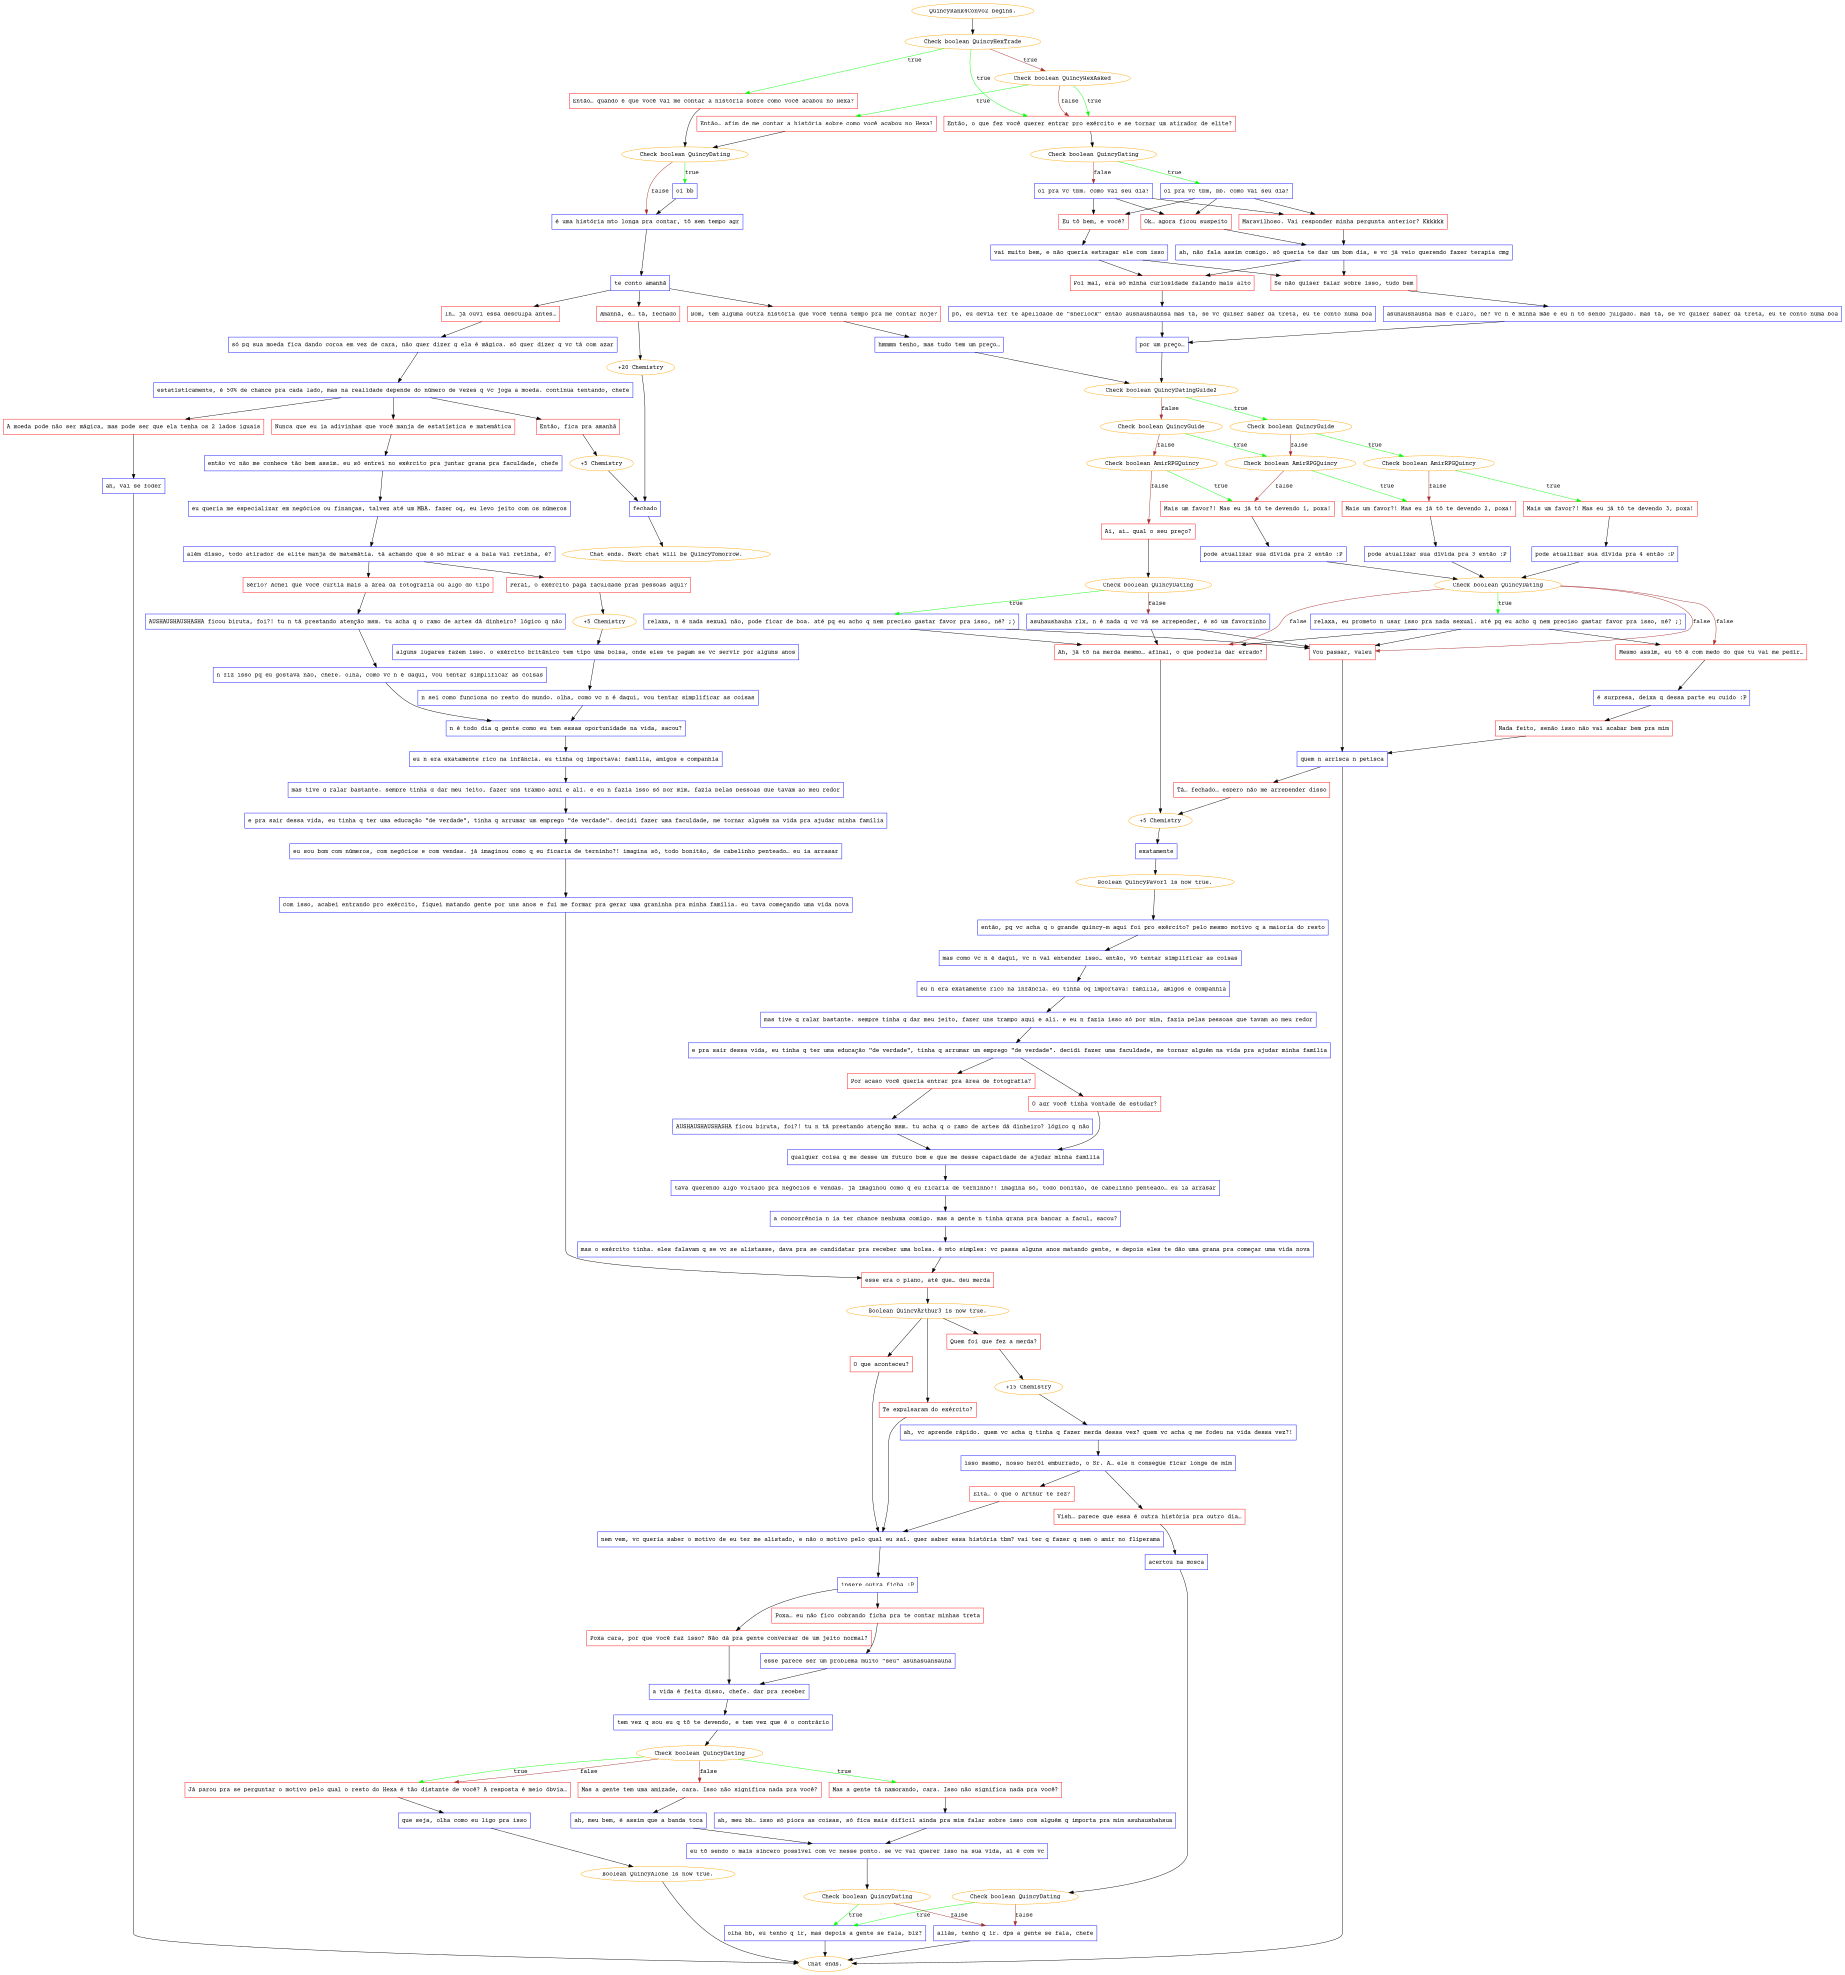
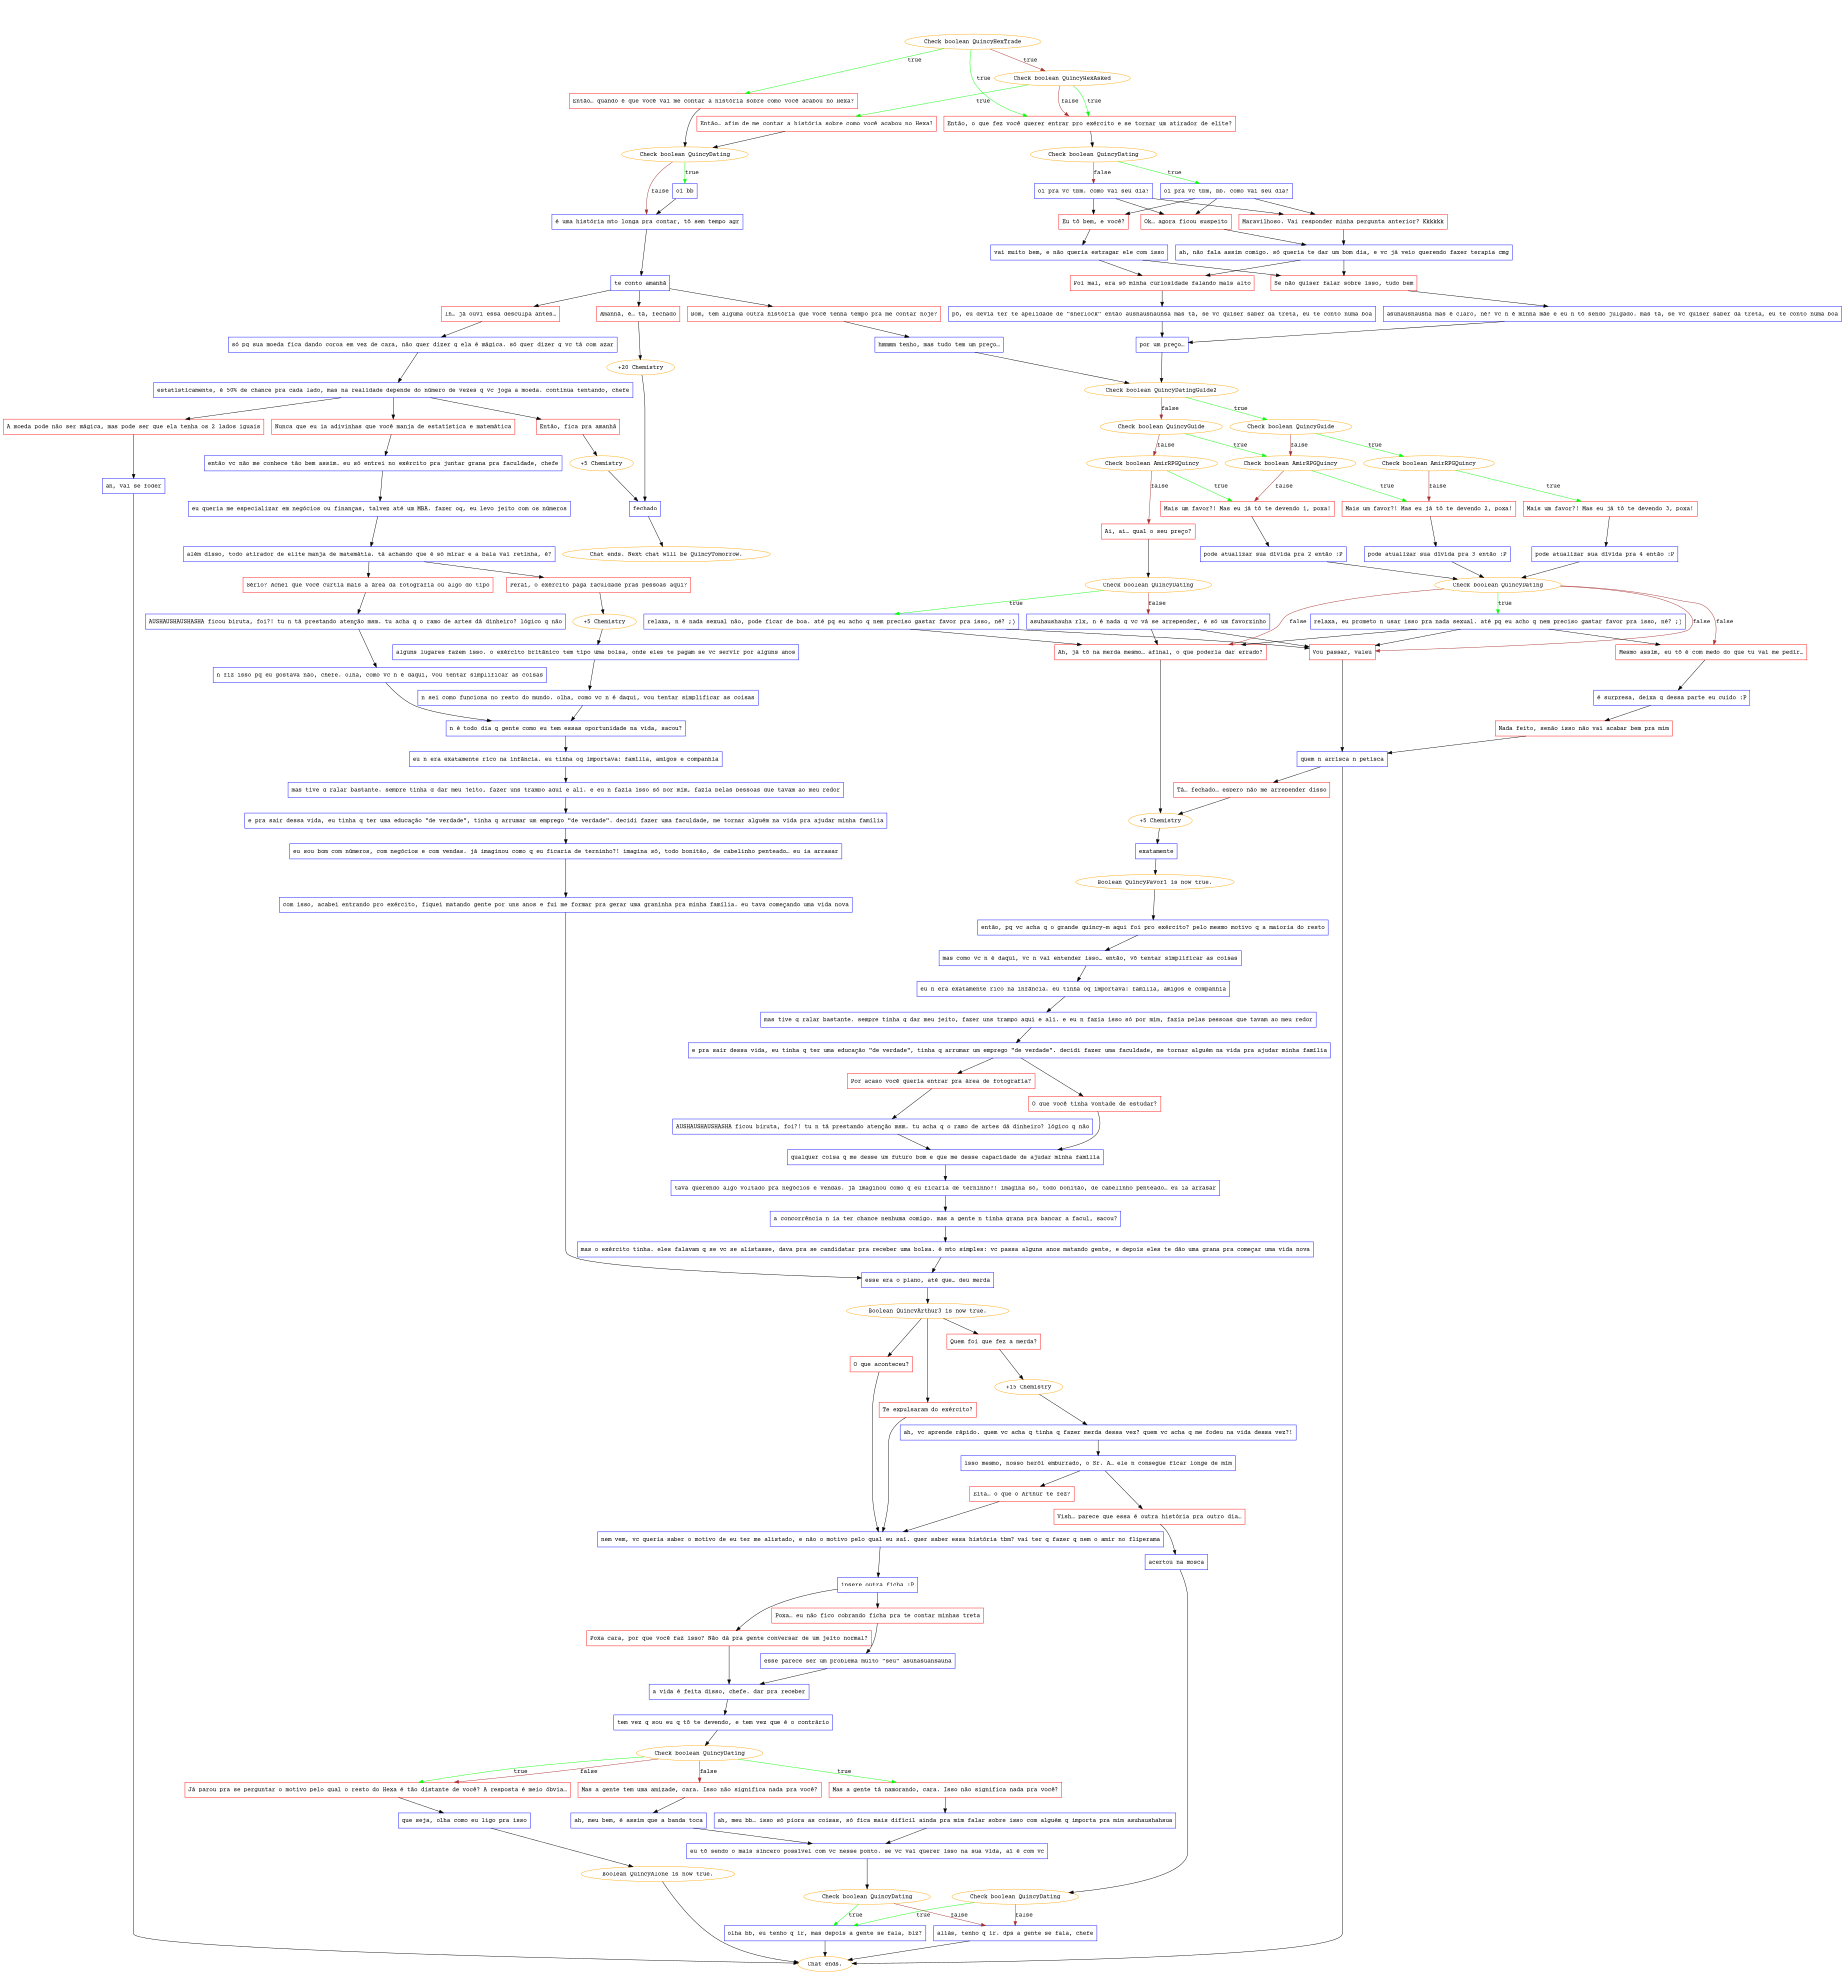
node "QuincyRank4Convo2 begins.": removed
node "O agr você tinha vontade de estudar?": label "O agr você tinha vontade de estudar?" -> "O que você tinha vontade de estudar?"
node "esse era o plano, até que… deu merda": color red -> blue
